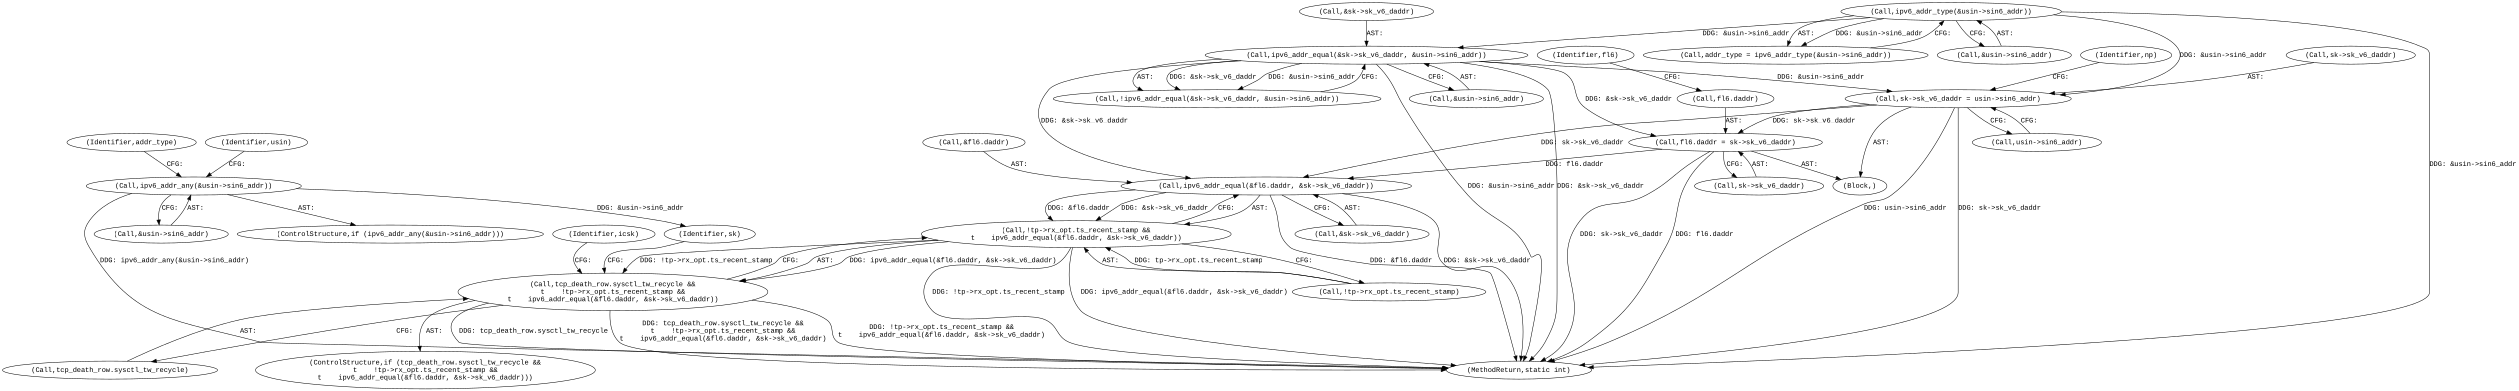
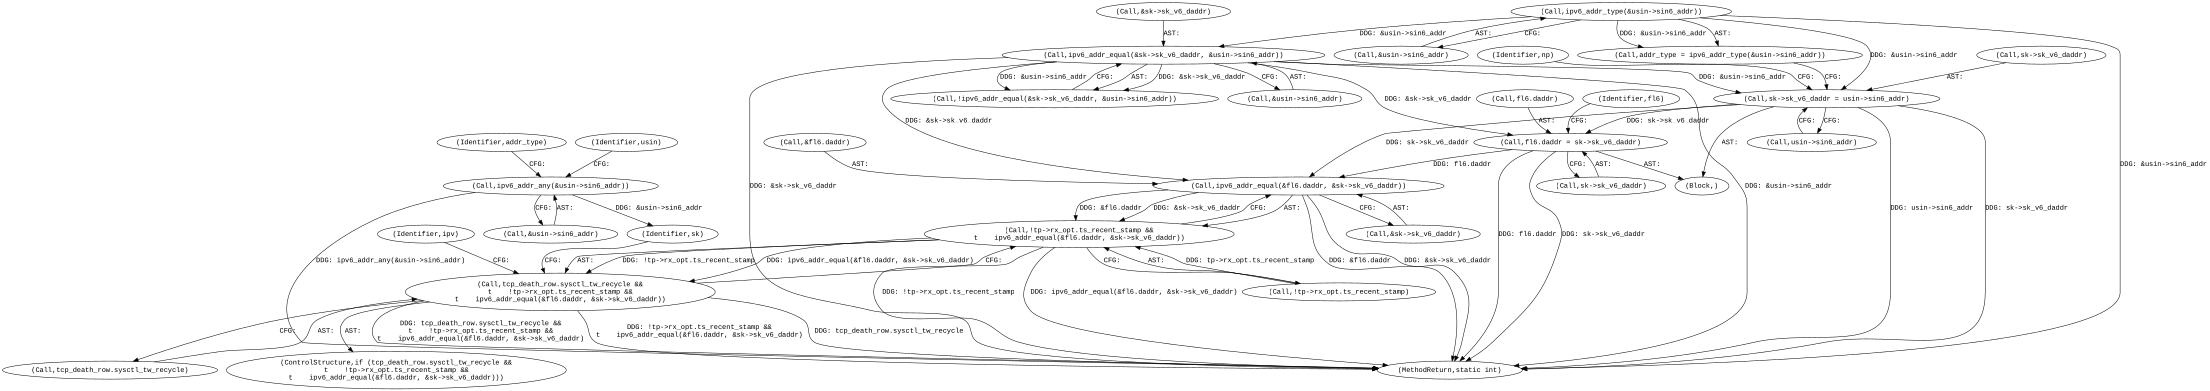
edge "(Call,addr_type = ipv6_addr_type(&usin->sin6_addr))" -> "(Call,ipv6_addr_type(&usin->sin6_addr))": now "(Call,addr_type = ipv6_addr_type(&usin->sin6_addr))" -> "(Call,sk->sk_v6_daddr = usin->sin6_addr)"
edge "(Identifier,fl6)" -> "(Call,fl6.daddr)": now "(Identifier,fl6)" -> "(Call,fl6.daddr = sk->sk_v6_daddr)"
node "(ControlStructure,if (ipv6_addr_any(&usin->sin6_addr)))": removed
node "(Identifier,icsk)": label "(Identifier,icsk)" -> "(Identifier,ipv)"
